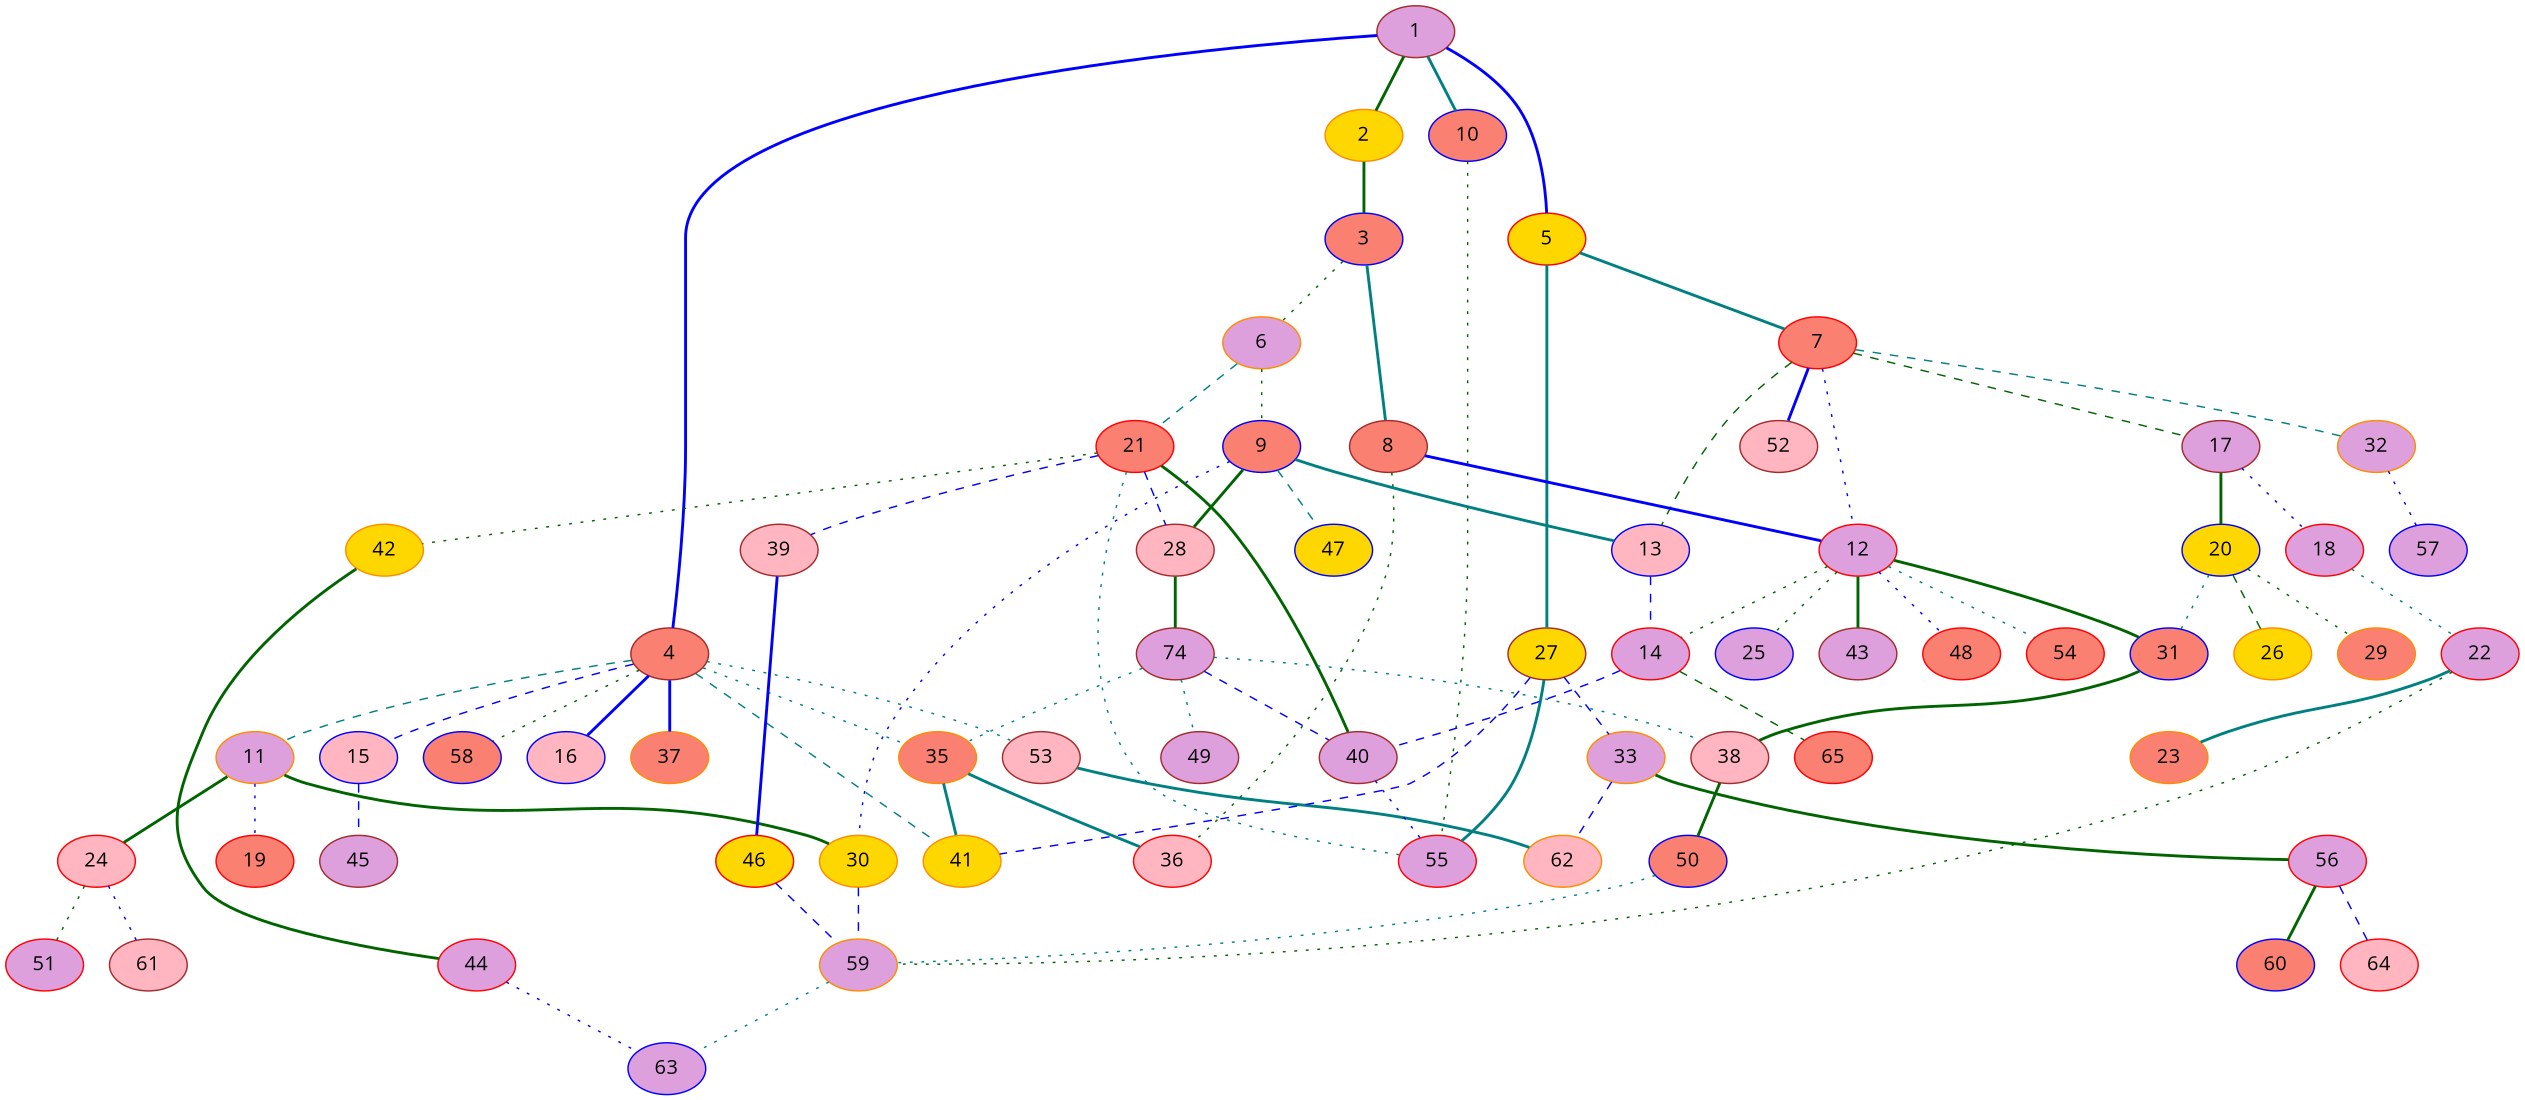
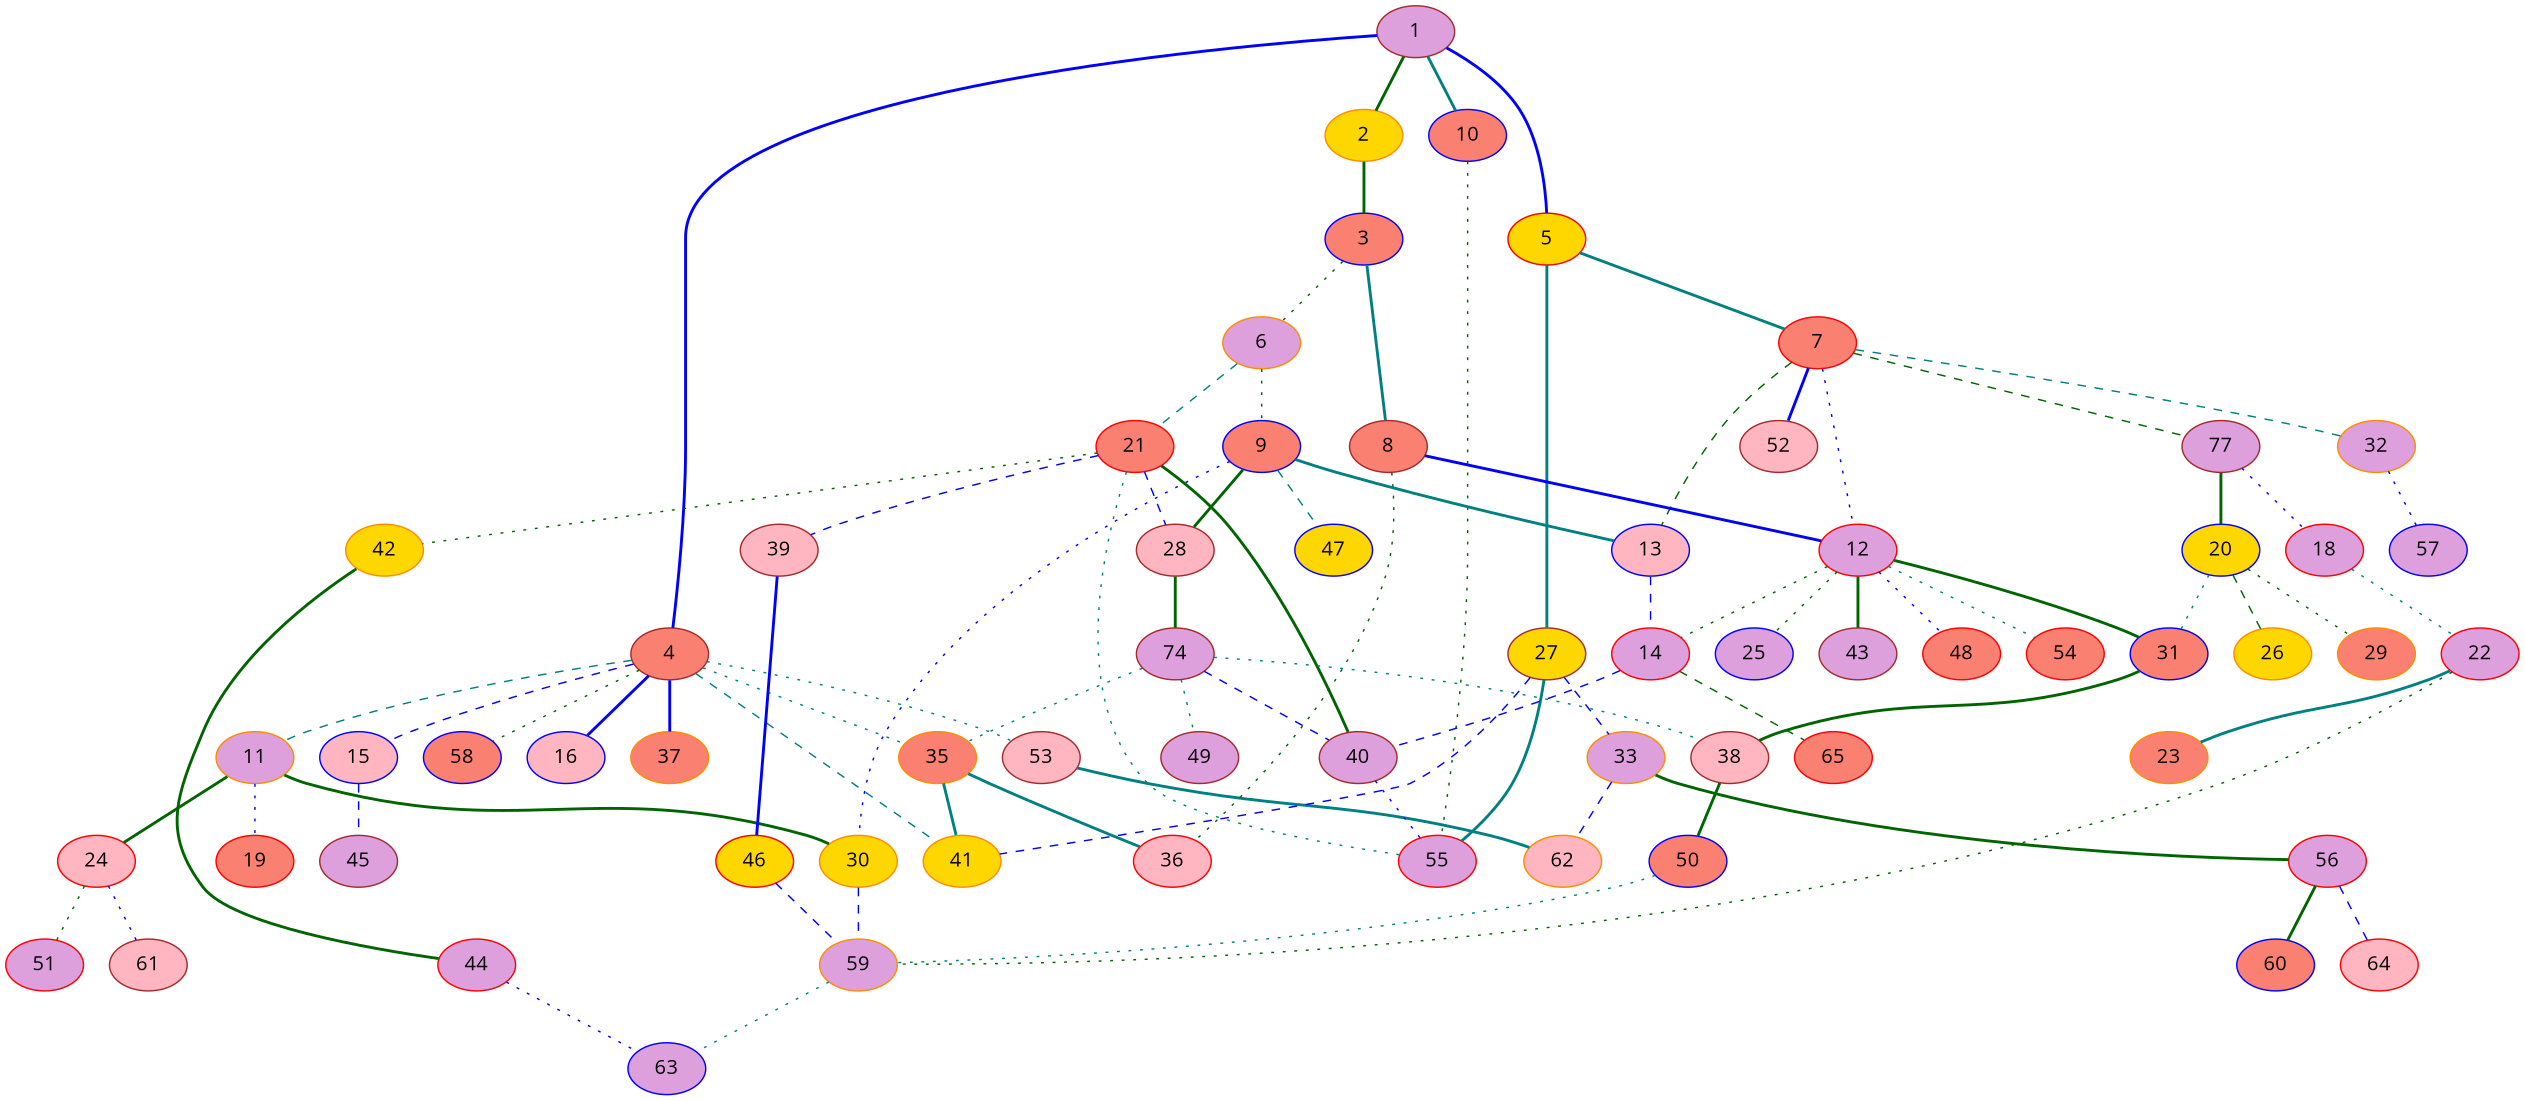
node "17": label "17" -> "77"
